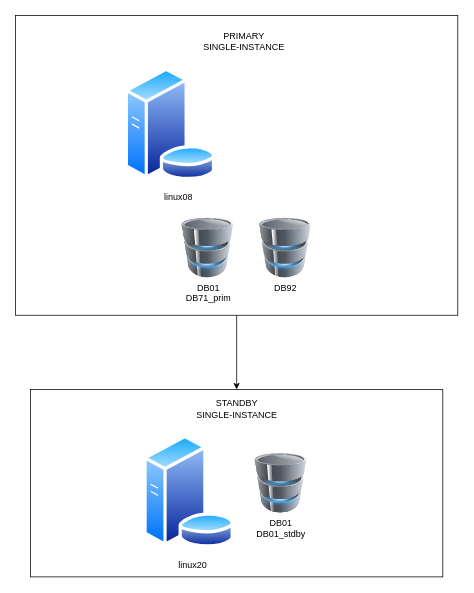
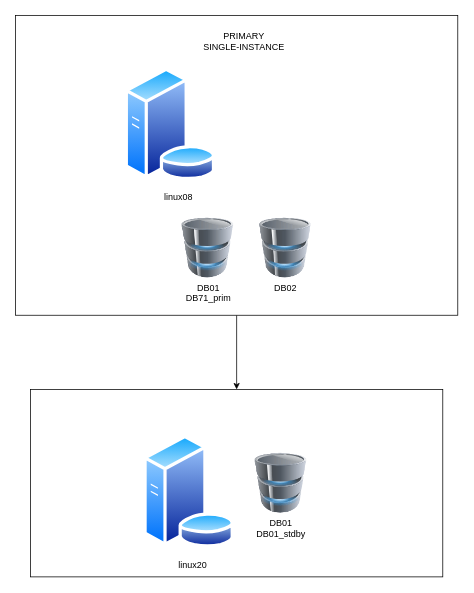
node "DB92": label "DB92" -> "DB02"
node "STANDBY SINGLE-INSTANCE": removed
